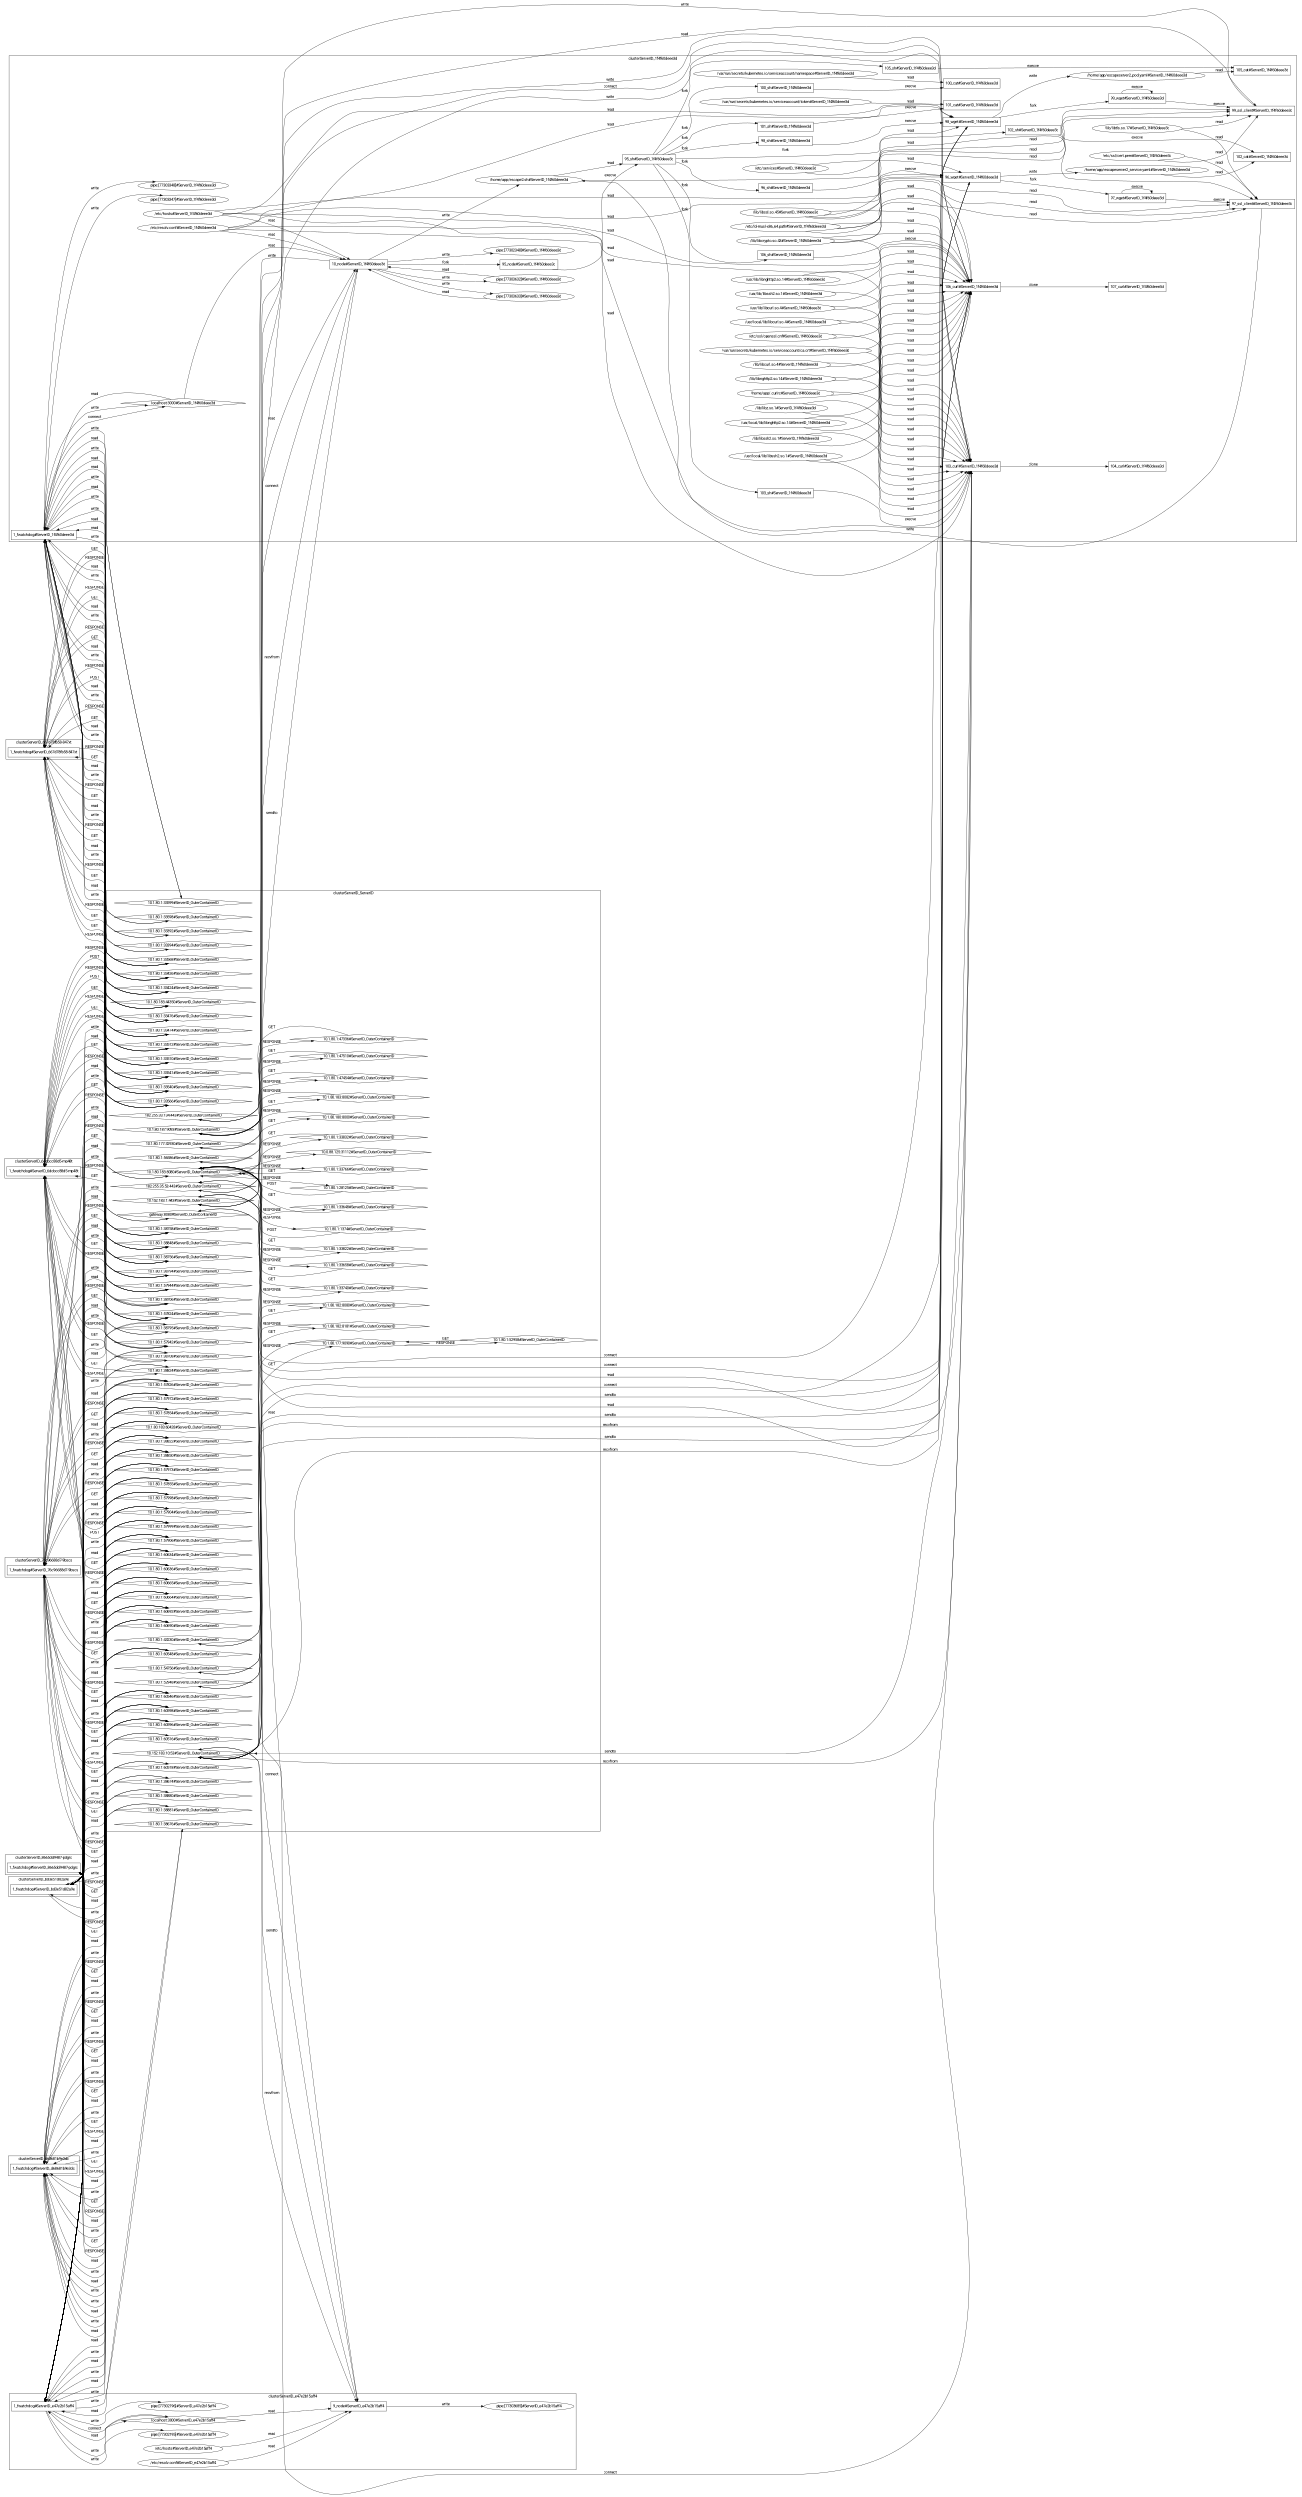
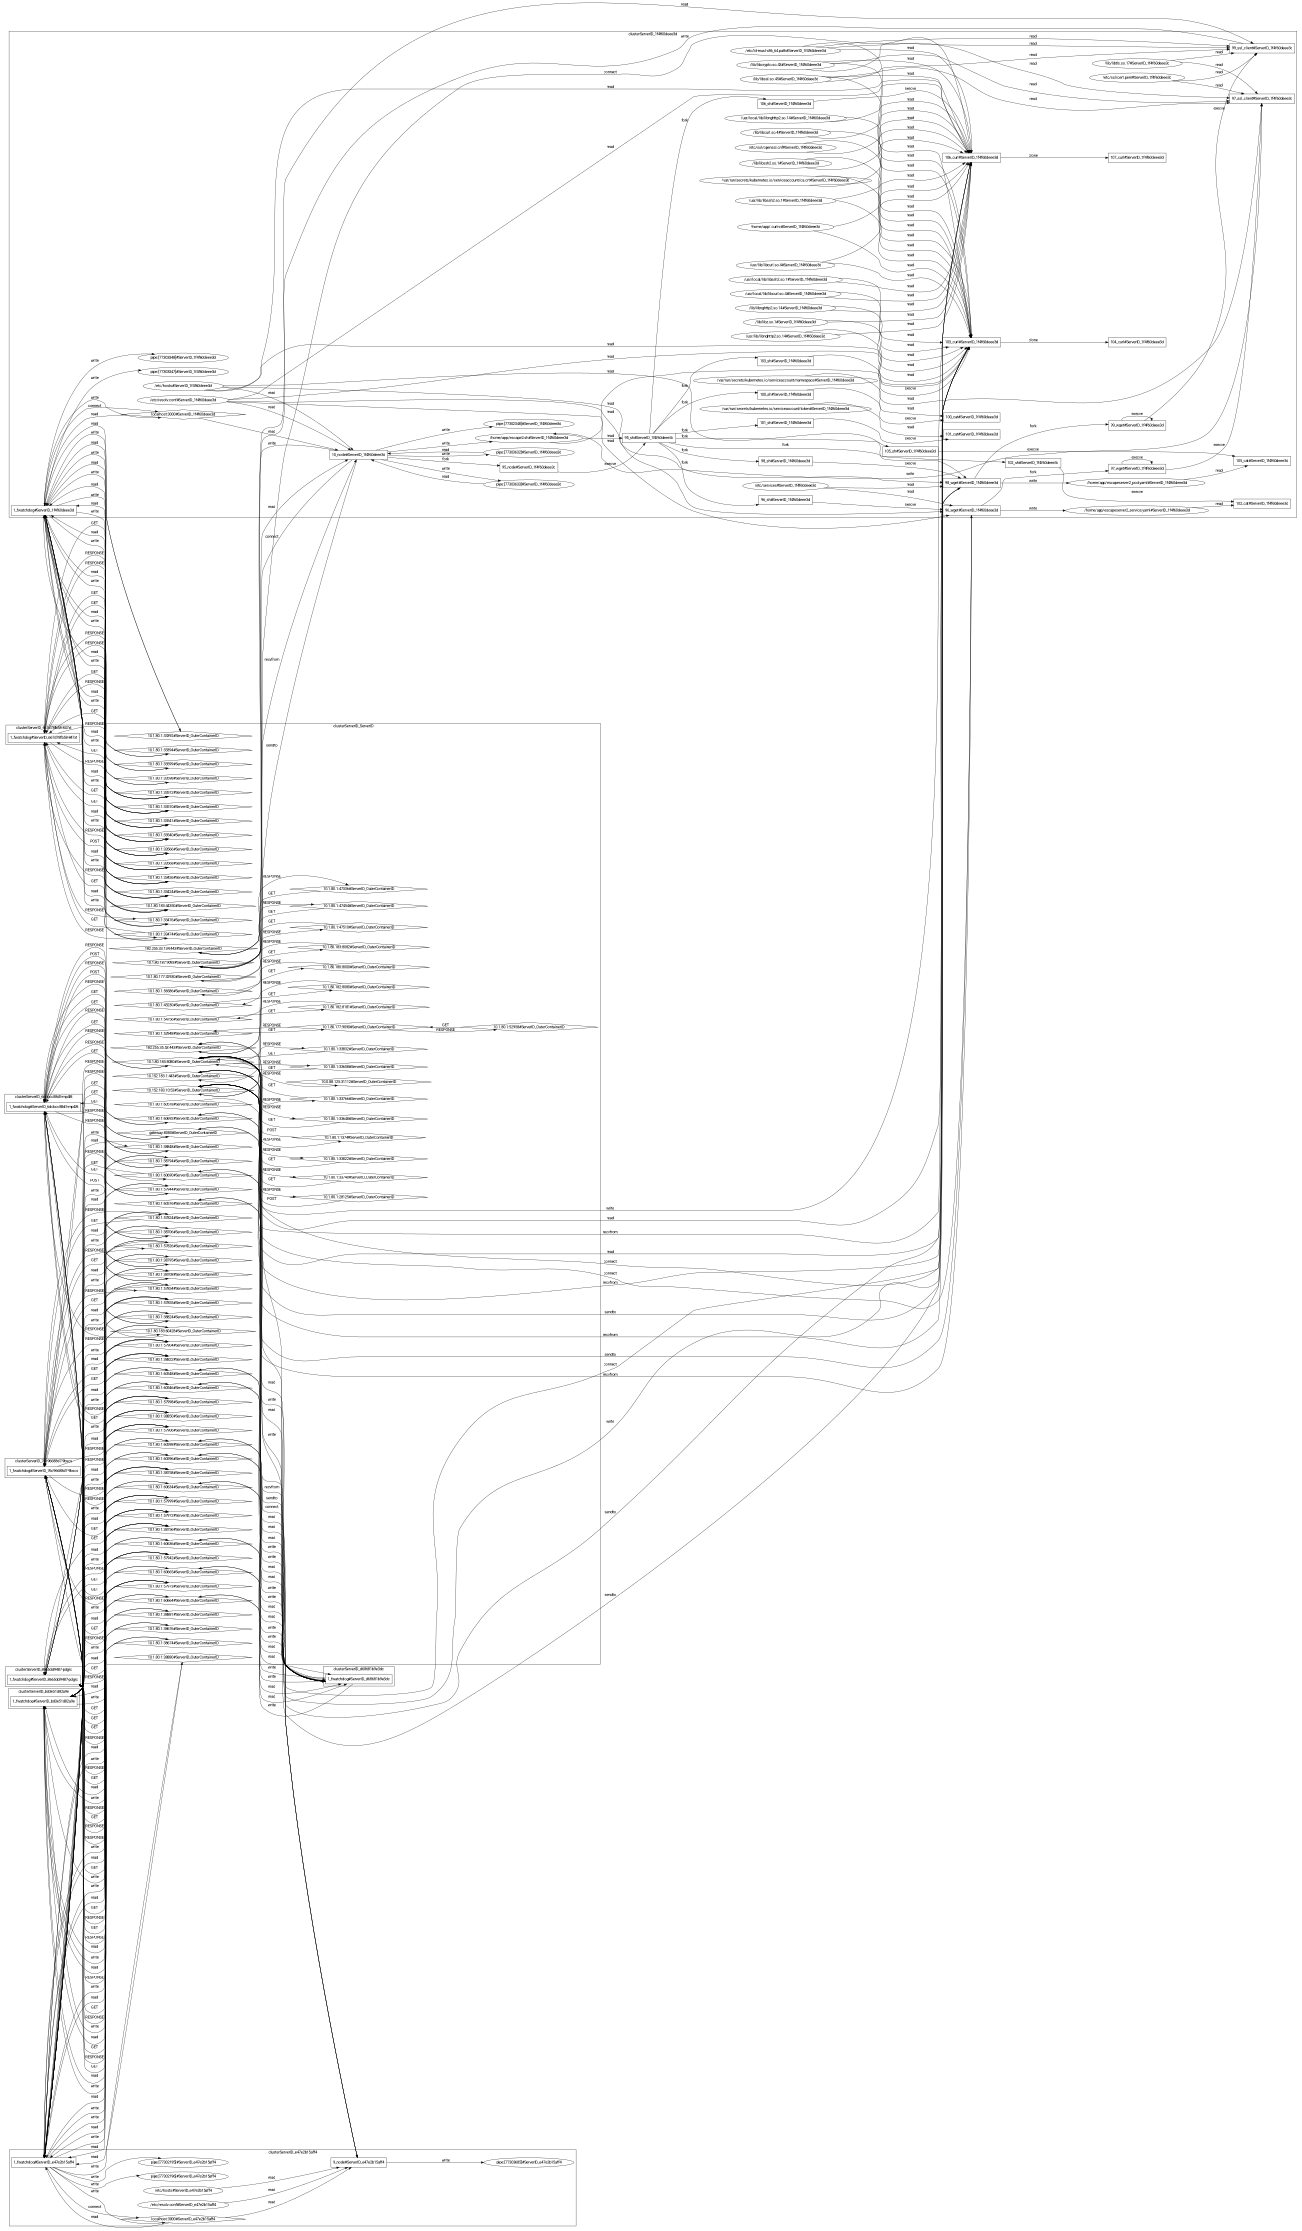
edge "10.152.183.10:53#ServerID_OuterContainerID" -> "98_wget#ServerID_1f4f60deee3d": label "connect" -> "recvfrom"
edge "1_fwatchdog#ServerID_d68681b9e3dc" -> "10.1.80.1:60518#ServerID_OuterContainerID": removed, label "write"
